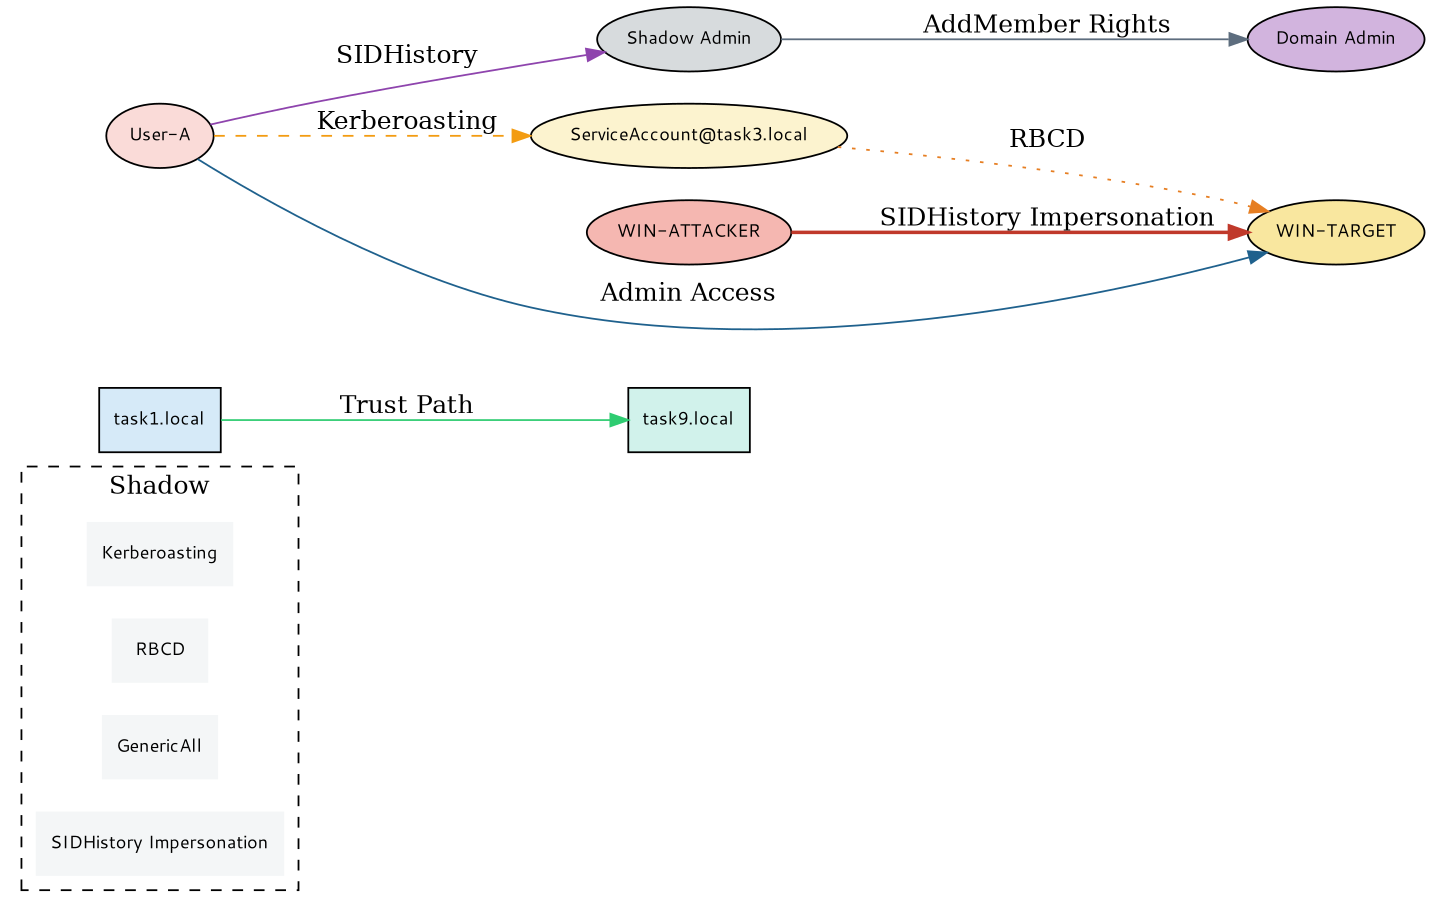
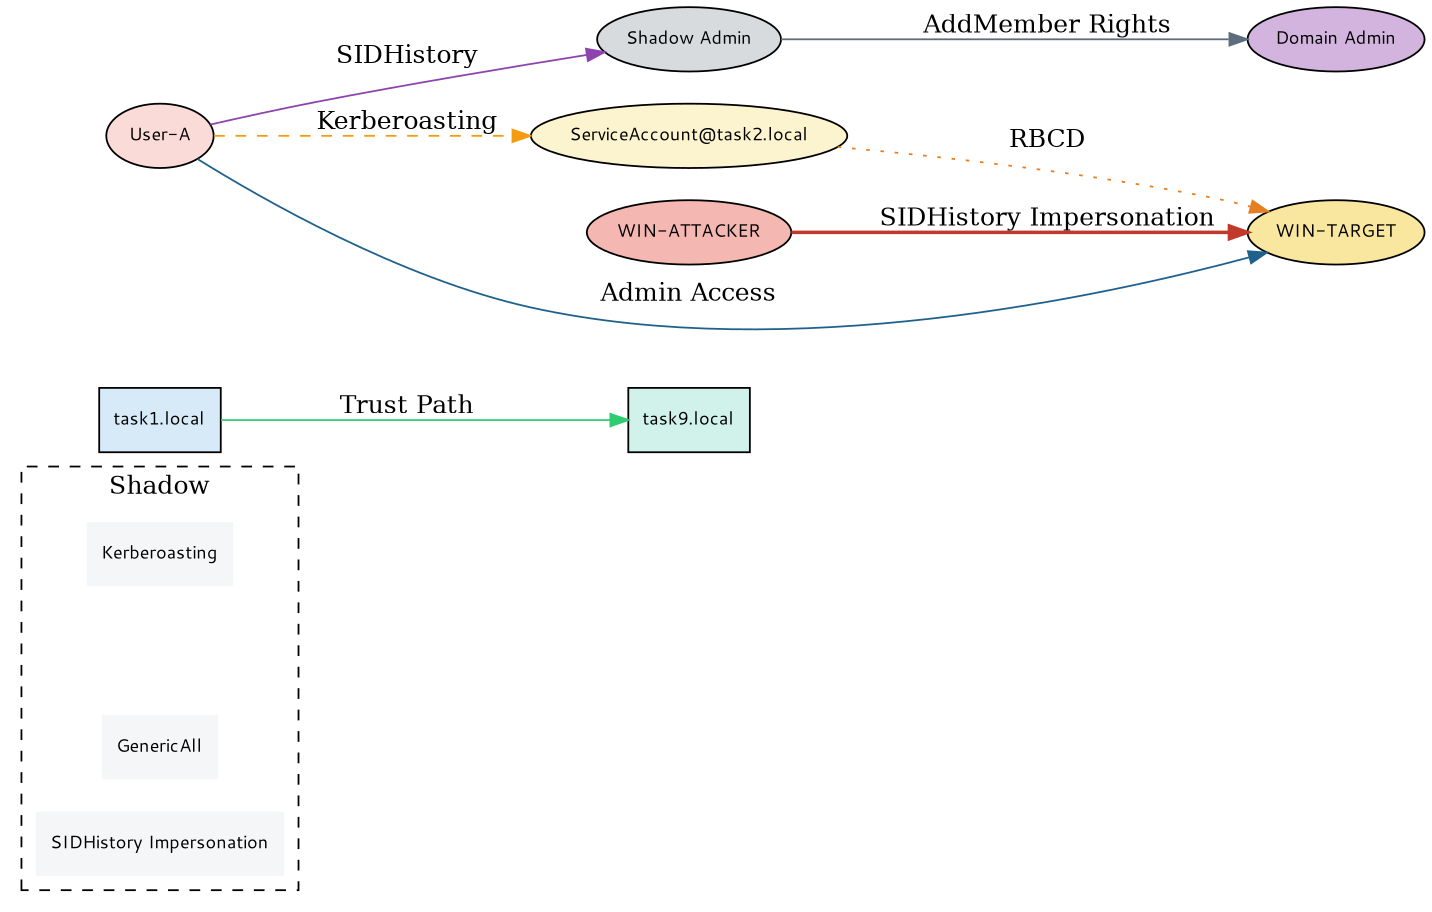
node "ServiceAccount@task3.local": label "ServiceAccount@task3.local" -> "ServiceAccount@task2.local"
node "RBCD": removed
